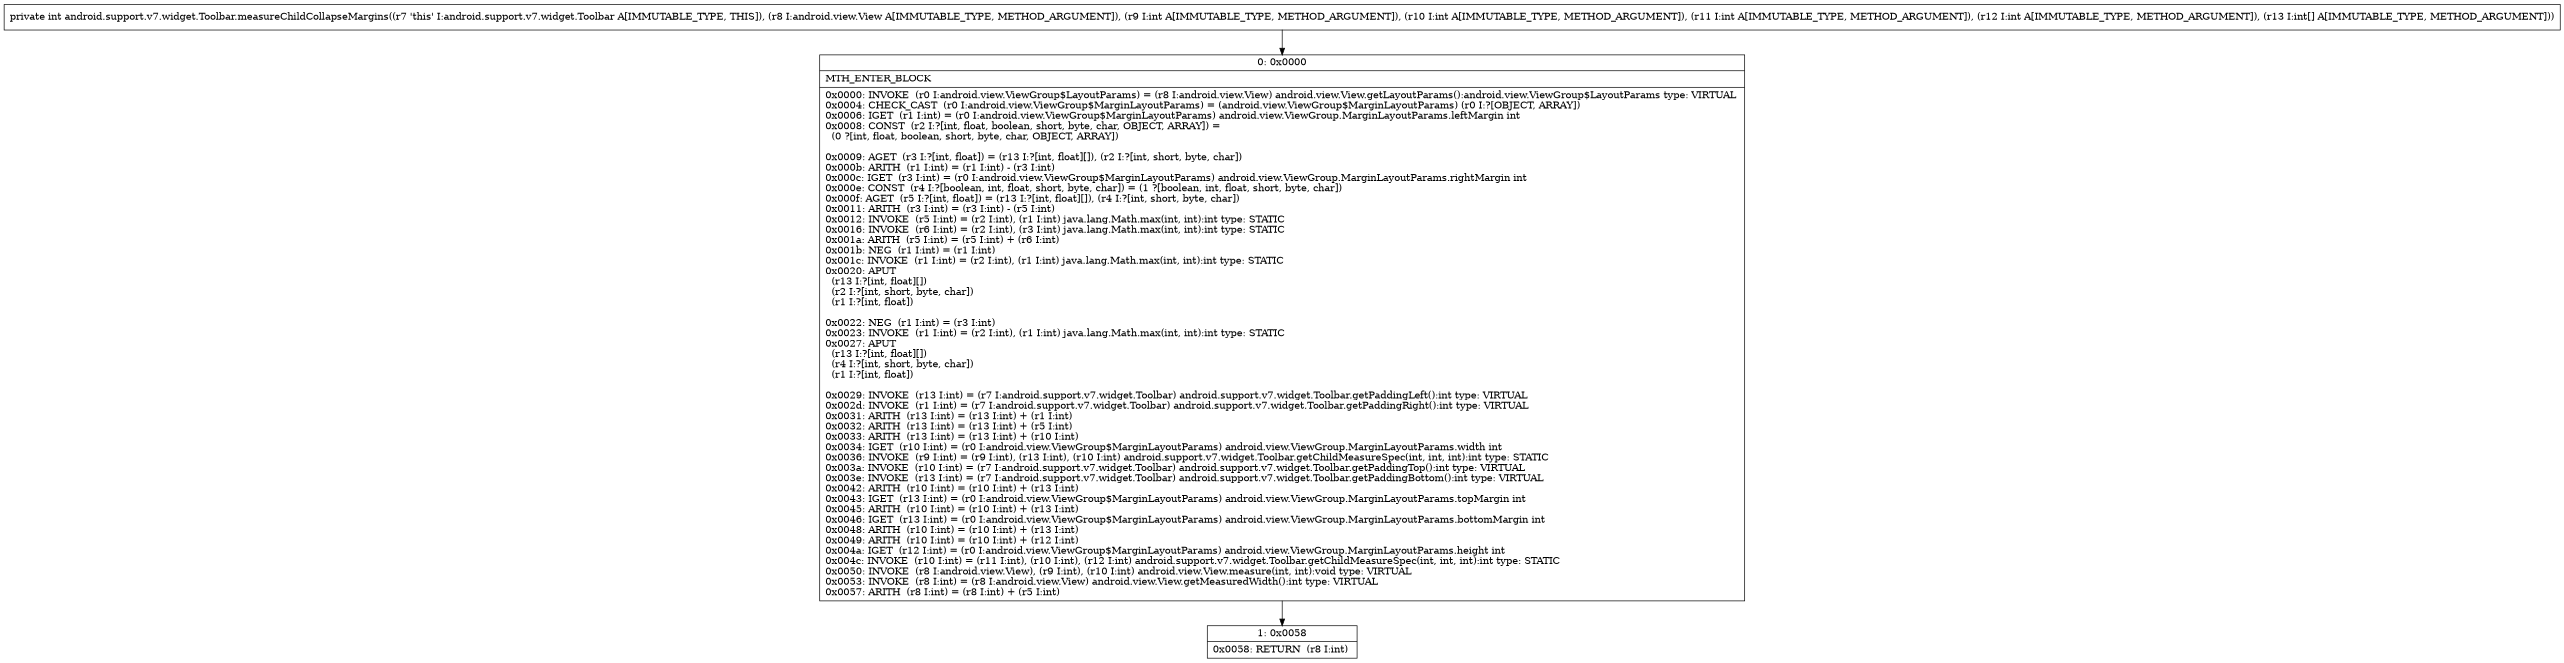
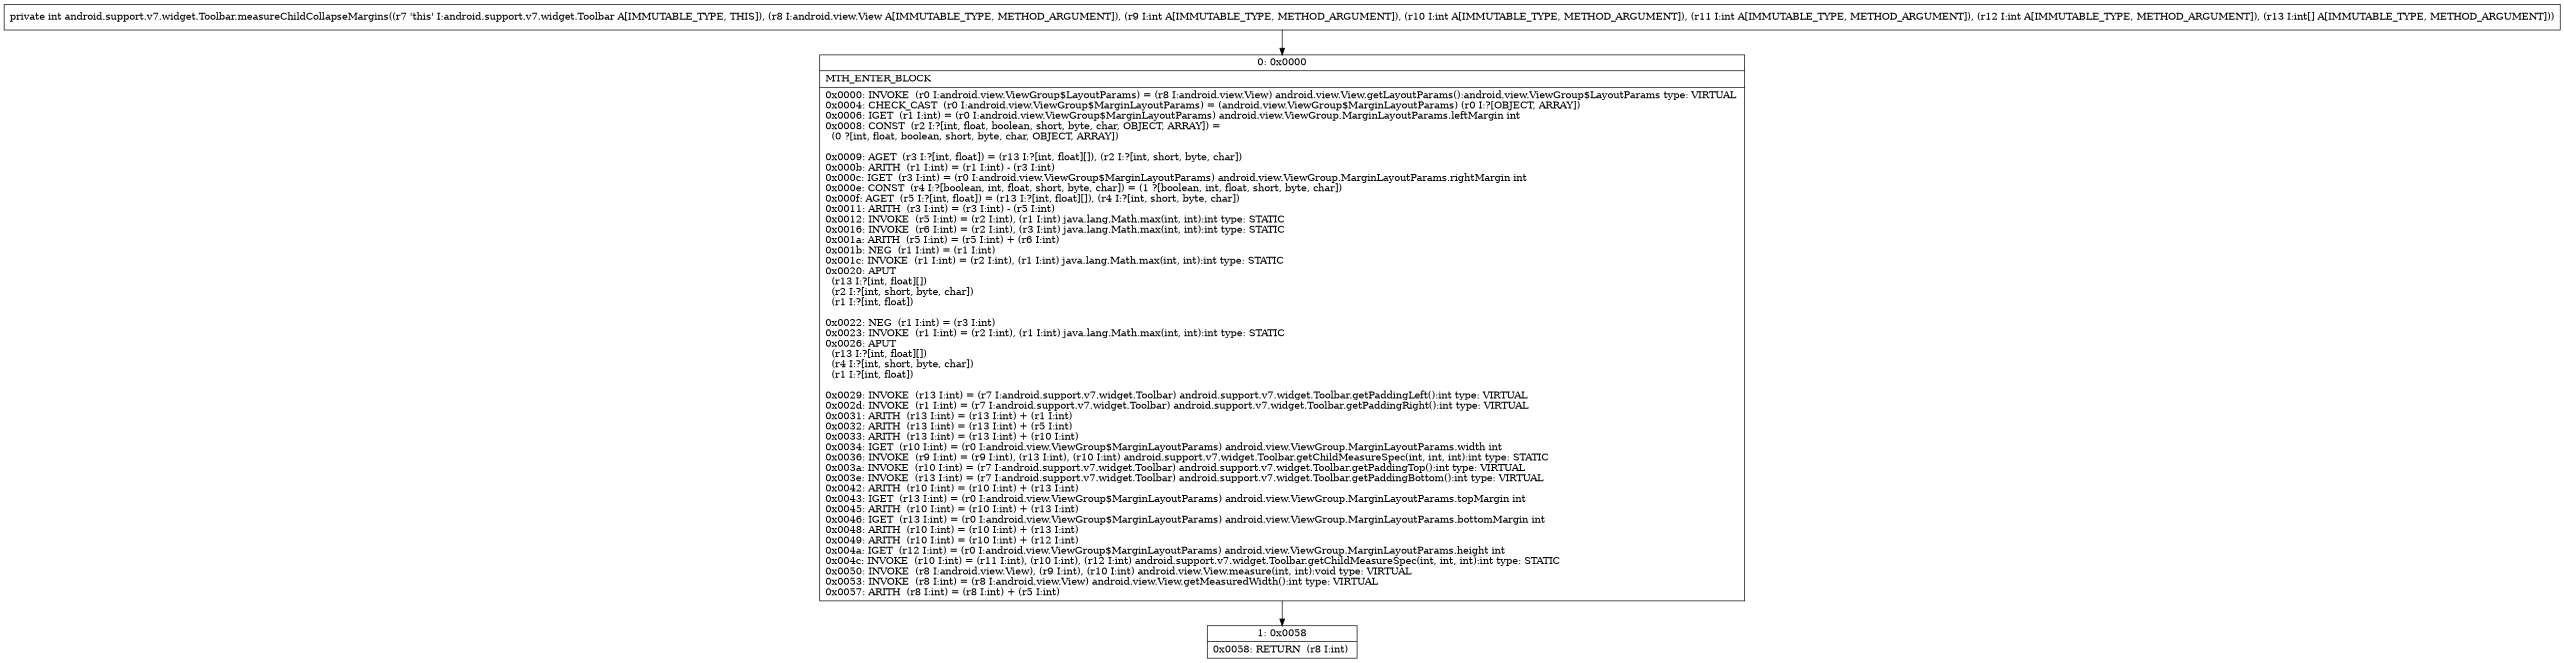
node "0: 0x0000": text "0x0027: APUT" -> "0x0026: APUT"
